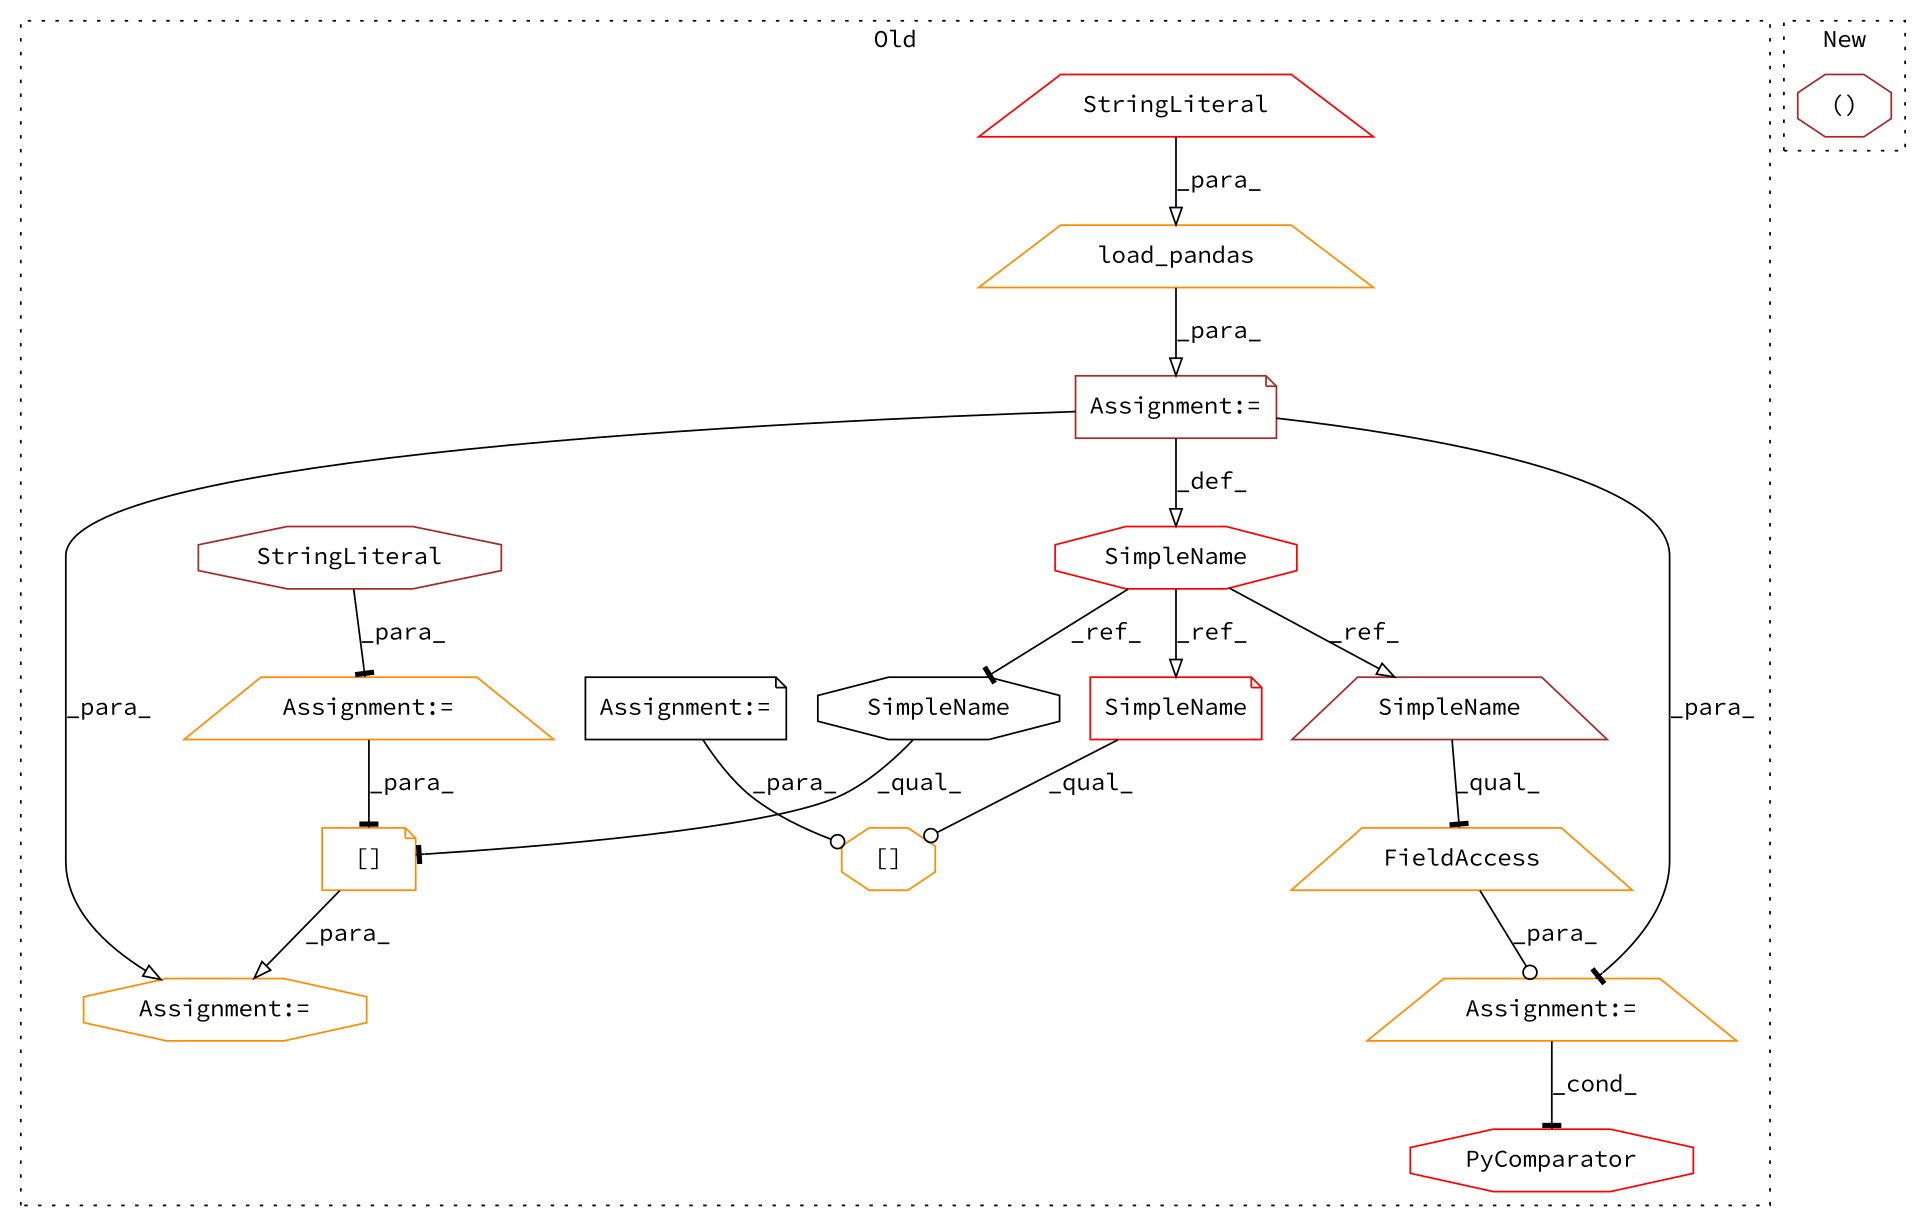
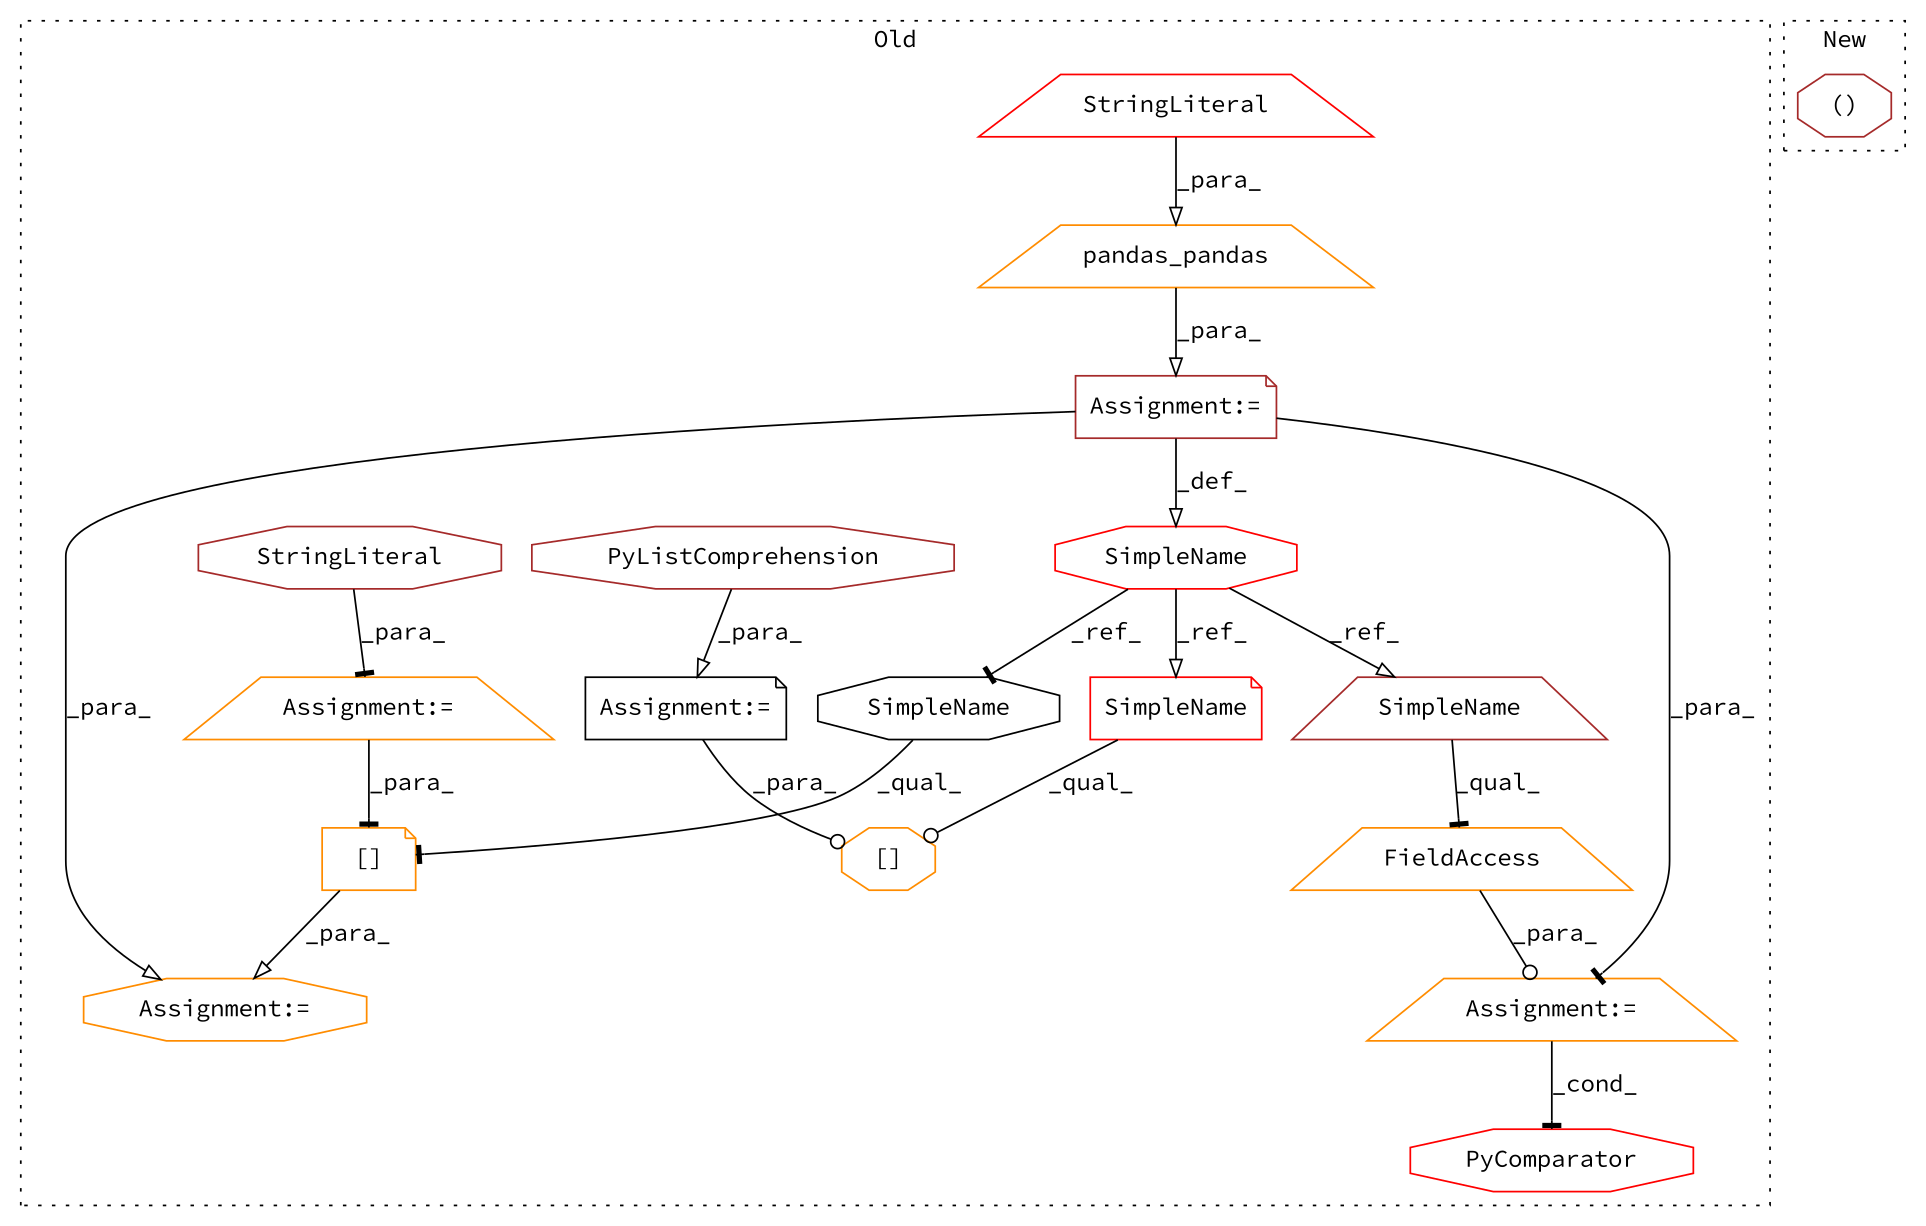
node "load_pandas": label "load_pandas" -> "pandas_pandas"
node "PyListComprehension": added
